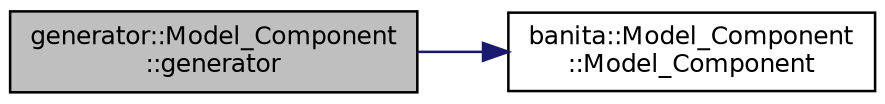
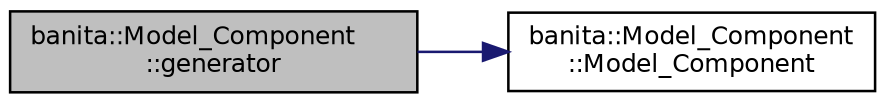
node "generator::Model_Component ::generator": label "generator::Model_Component ::generator" -> "banita::Model_Component ::generator"
